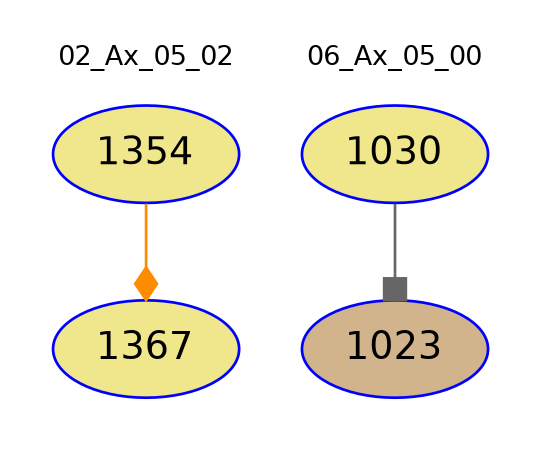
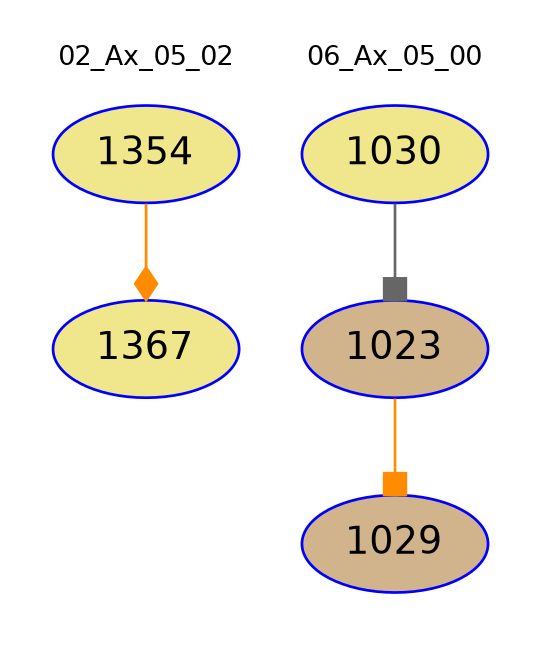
node "1029": added
